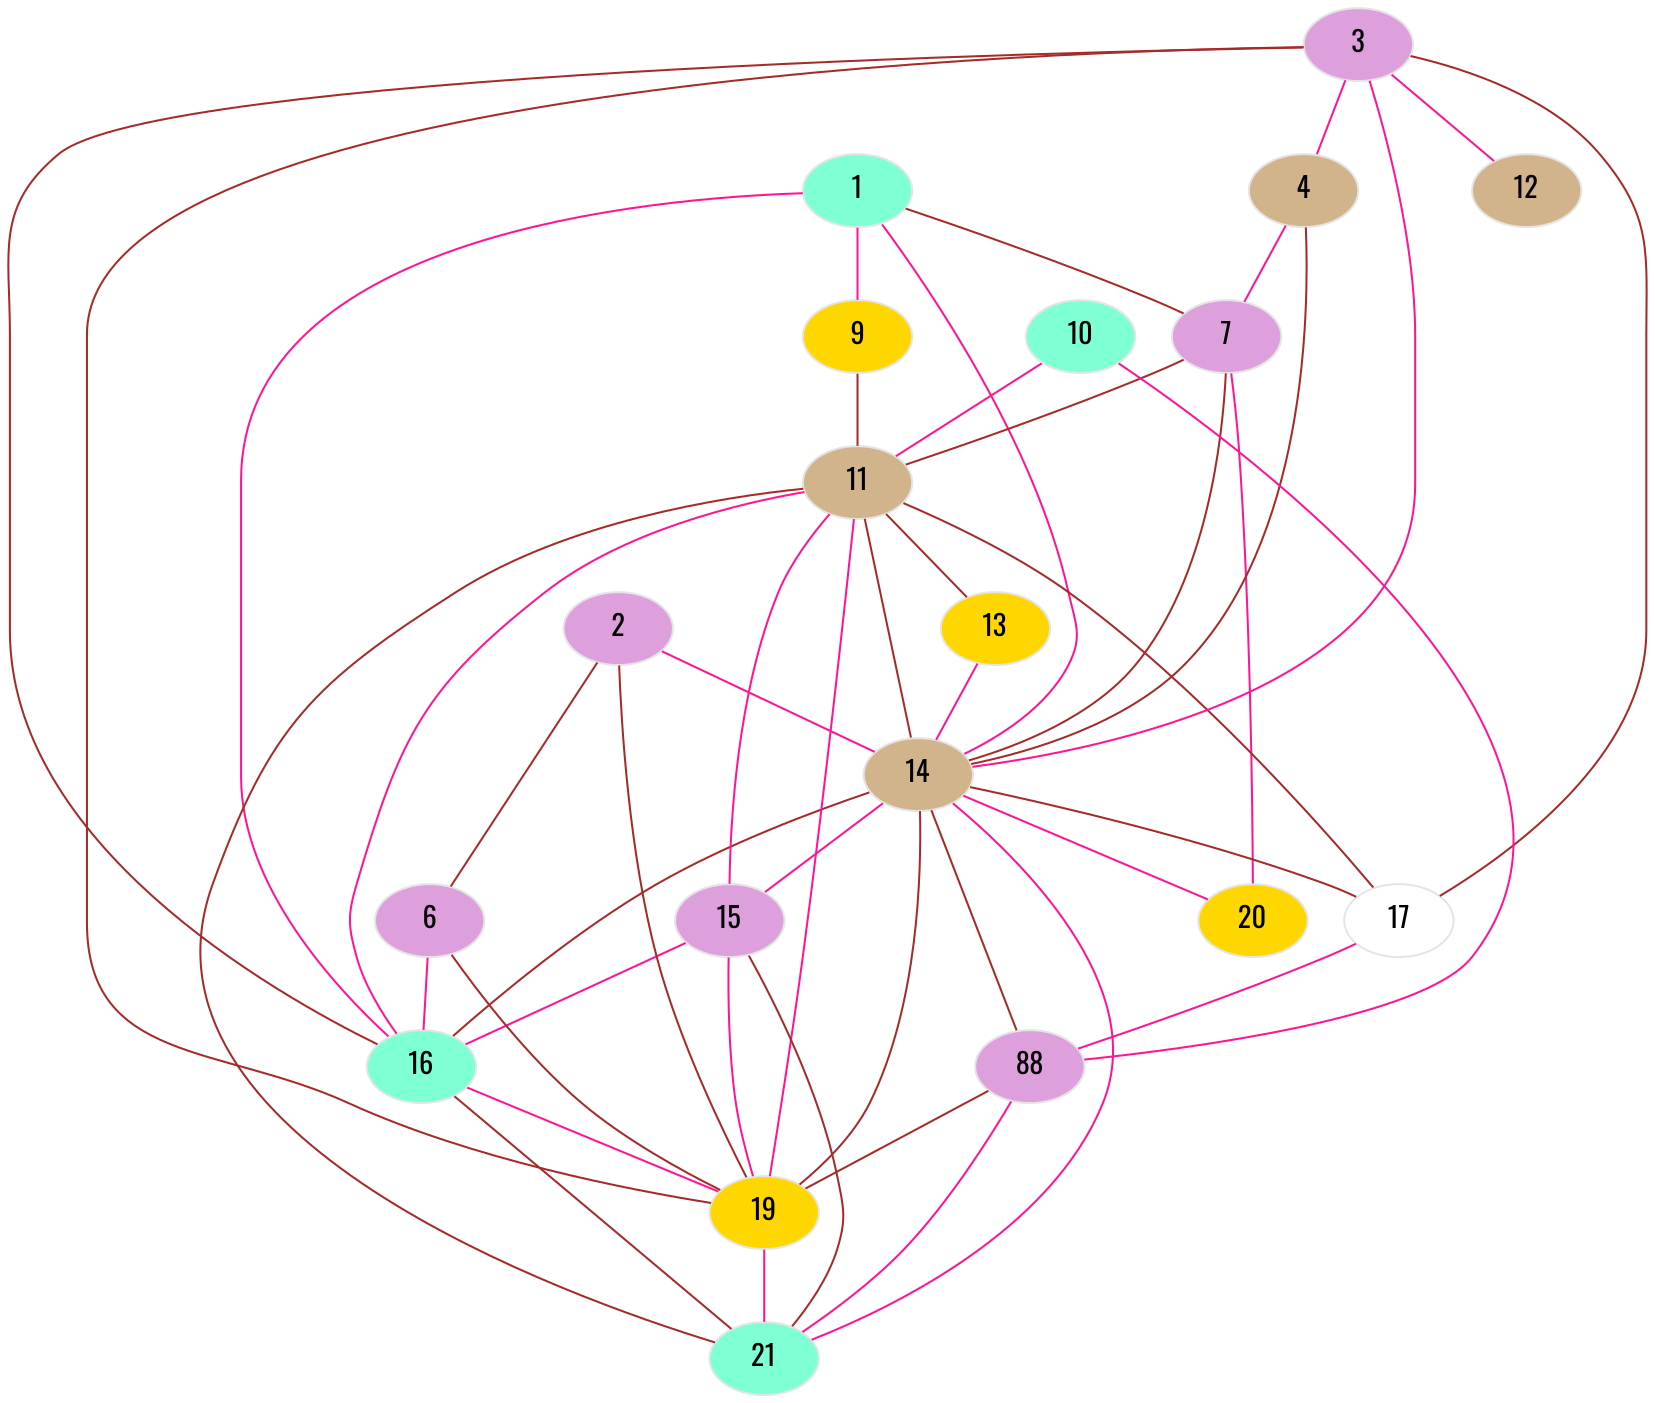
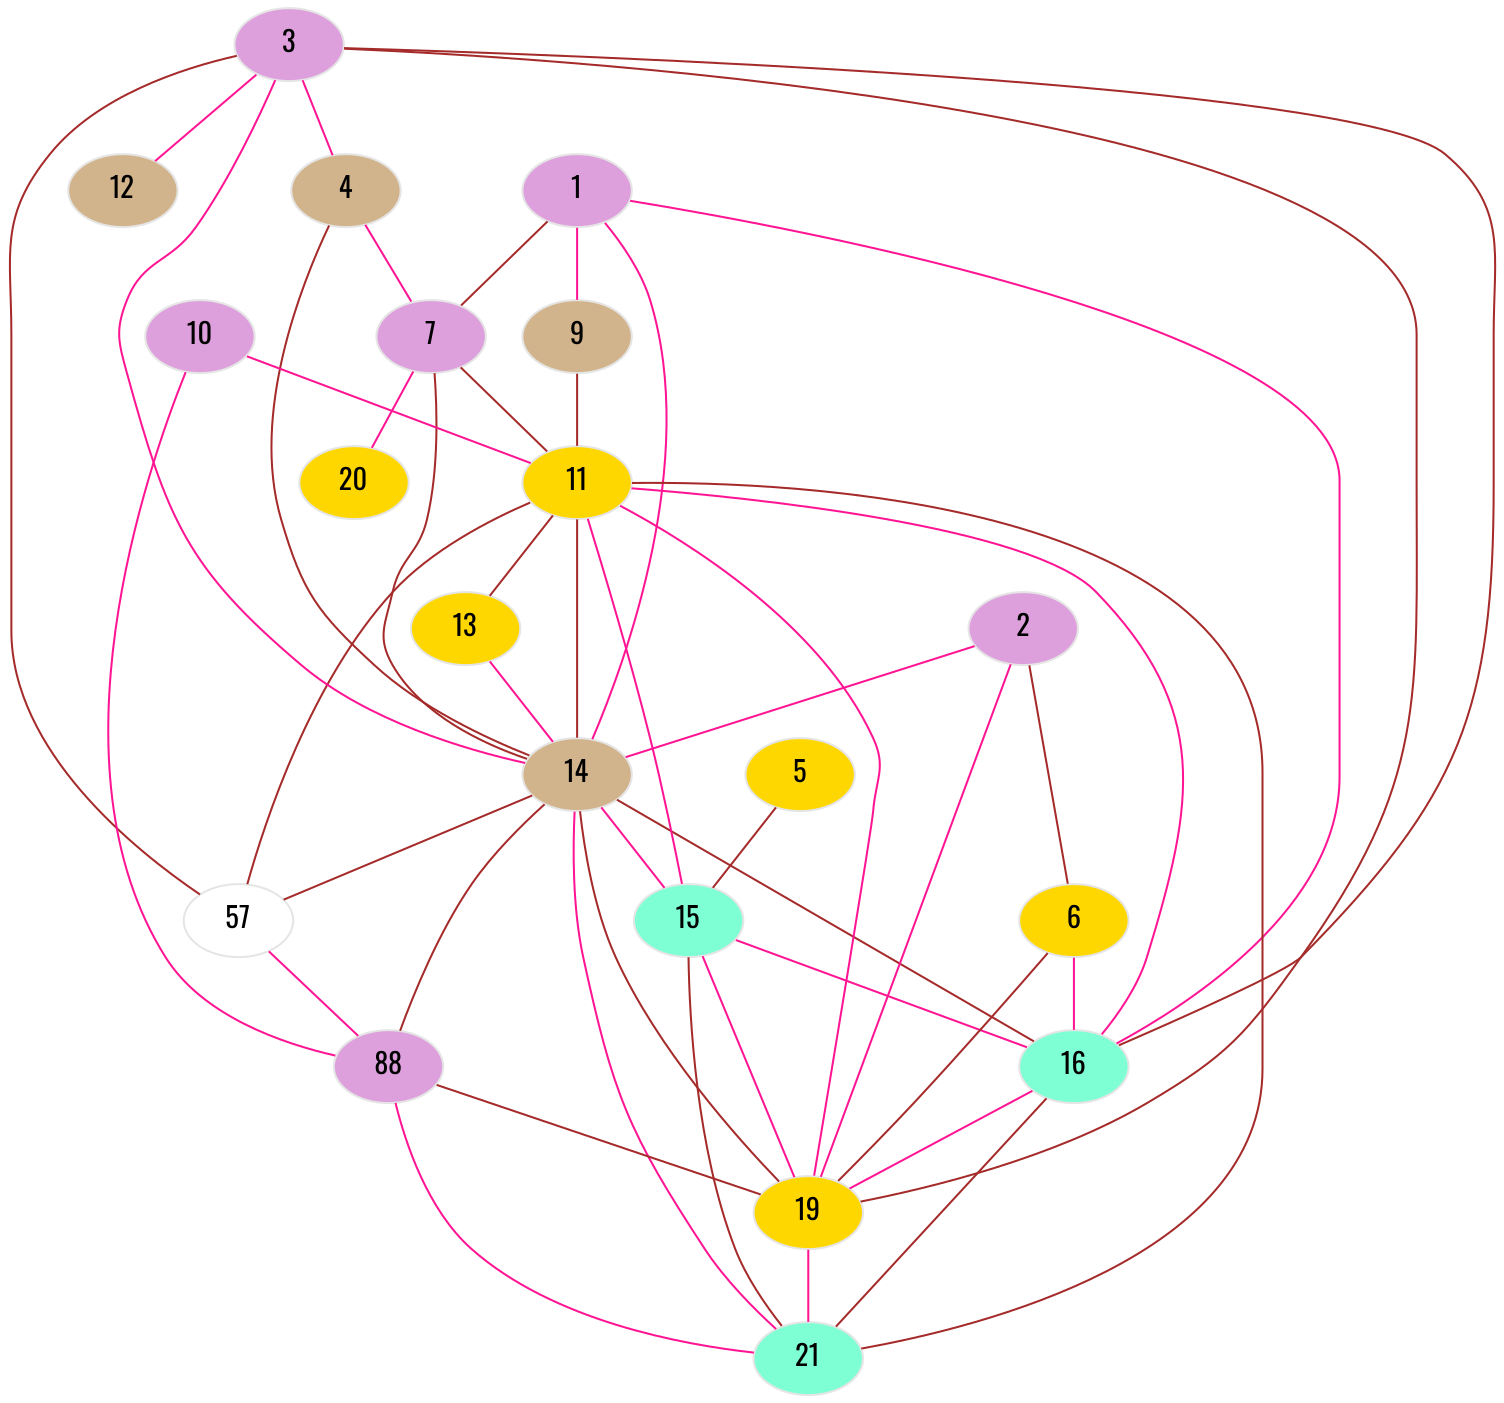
node "1": fillcolor aquamarine -> plum
node "9": fillcolor gold -> tan
node "10": fillcolor aquamarine -> plum
node "11": fillcolor tan -> gold
node "5": added
edge "14" -- "20": removed
node "6": fillcolor plum -> gold
node "15": fillcolor plum -> aquamarine
node "17": label "17" -> "57"
edge "2" -- "19": color brown -> deeppink
